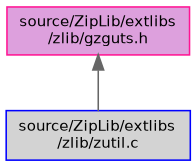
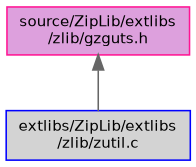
node "source/ZipLib/extlibs /zlib/zutil.c": label "source/ZipLib/extlibs /zlib/zutil.c" -> "extlibs/ZipLib/extlibs /zlib/zutil.c"
